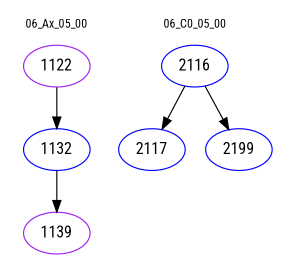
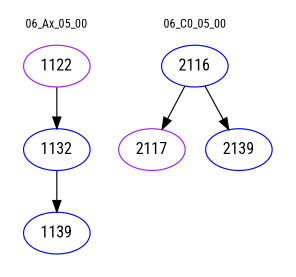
node "2117": color blue -> purple
node "2199": label "2199" -> "2139"
node "1139": color purple -> blue
